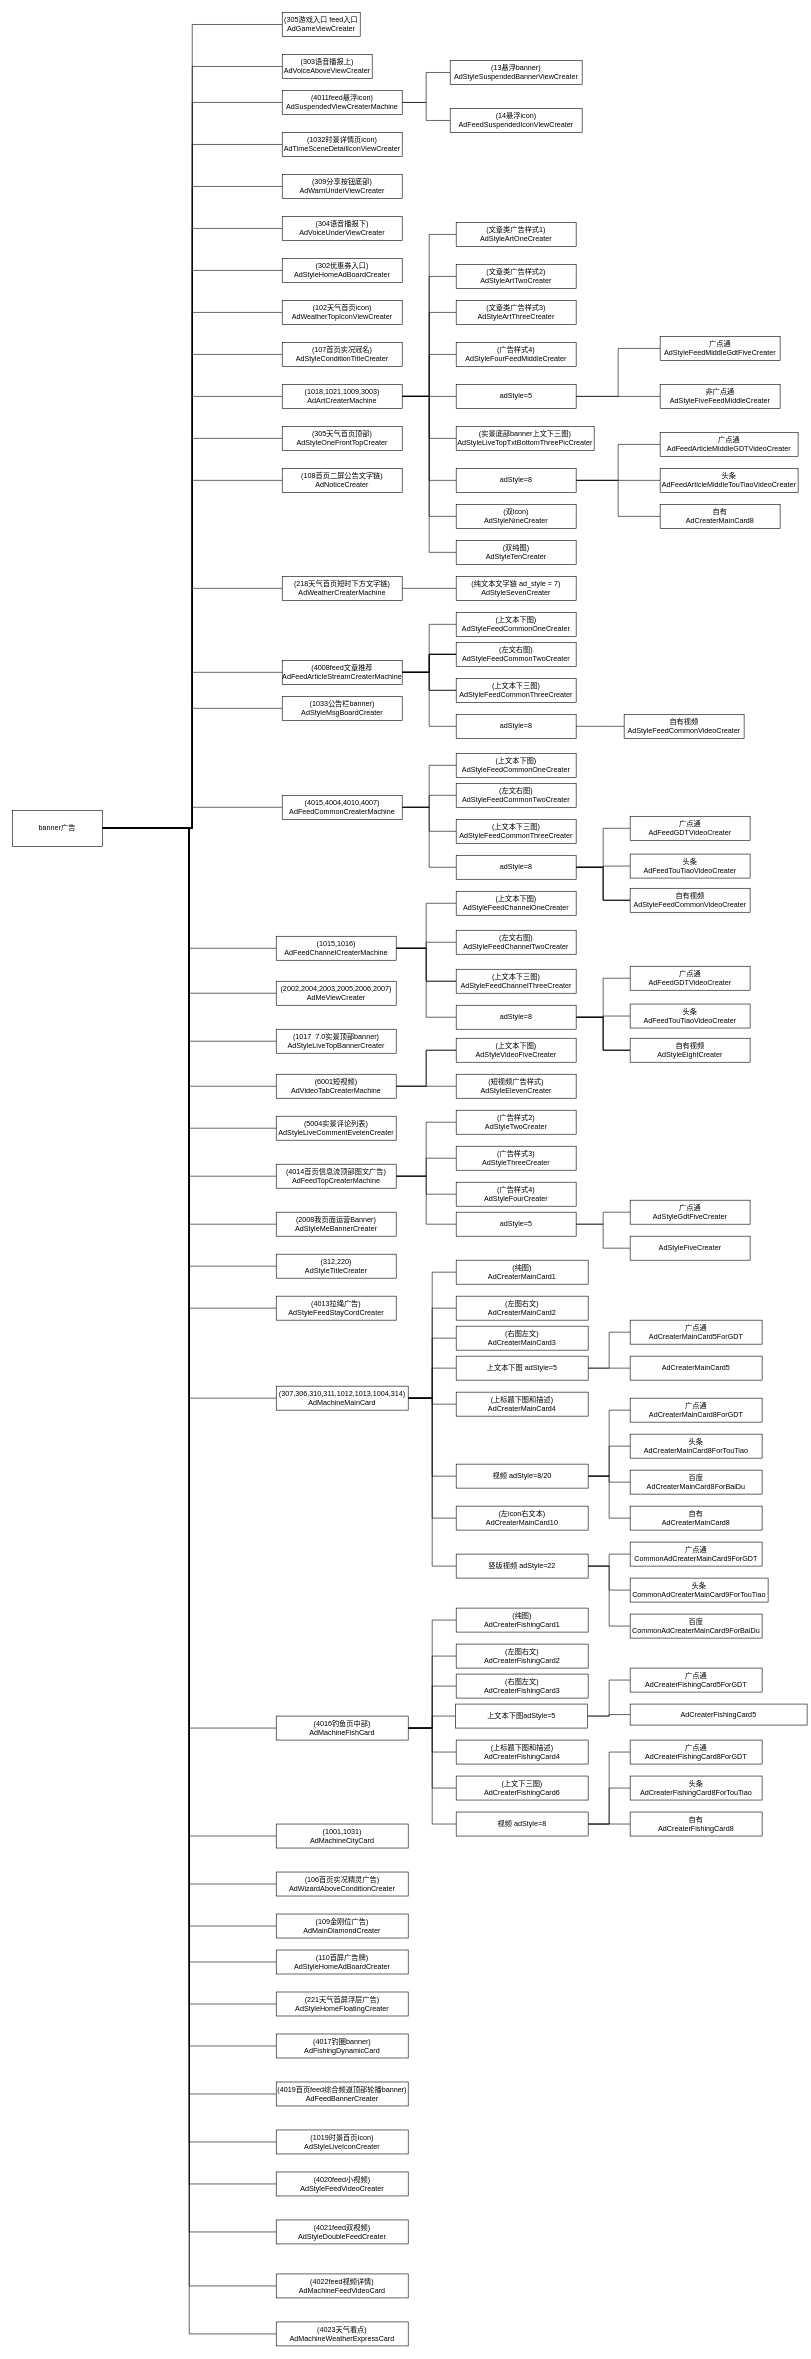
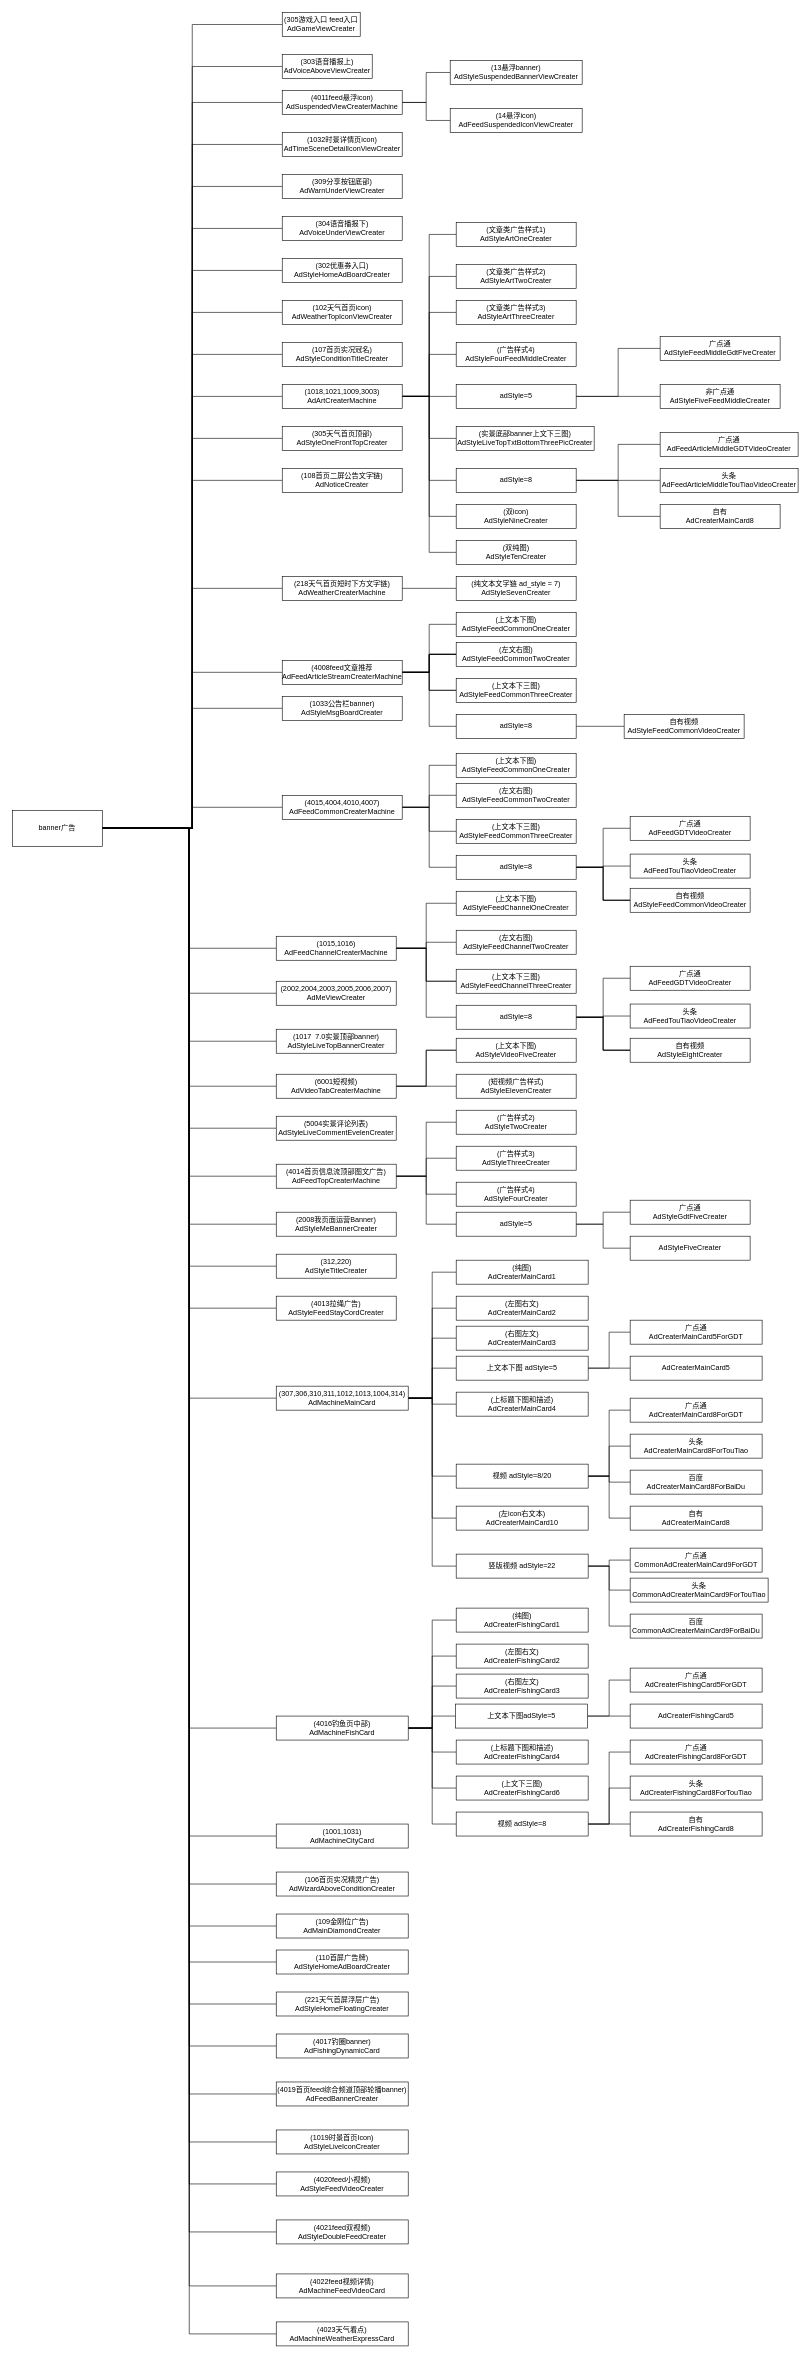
node "广点通 CommonAdCreaterMainCard9ForGDT": moved (696, 1554) -> (696, 1560)
node "AdCreaterFishingCard5": size 177x21 -> 132x24
